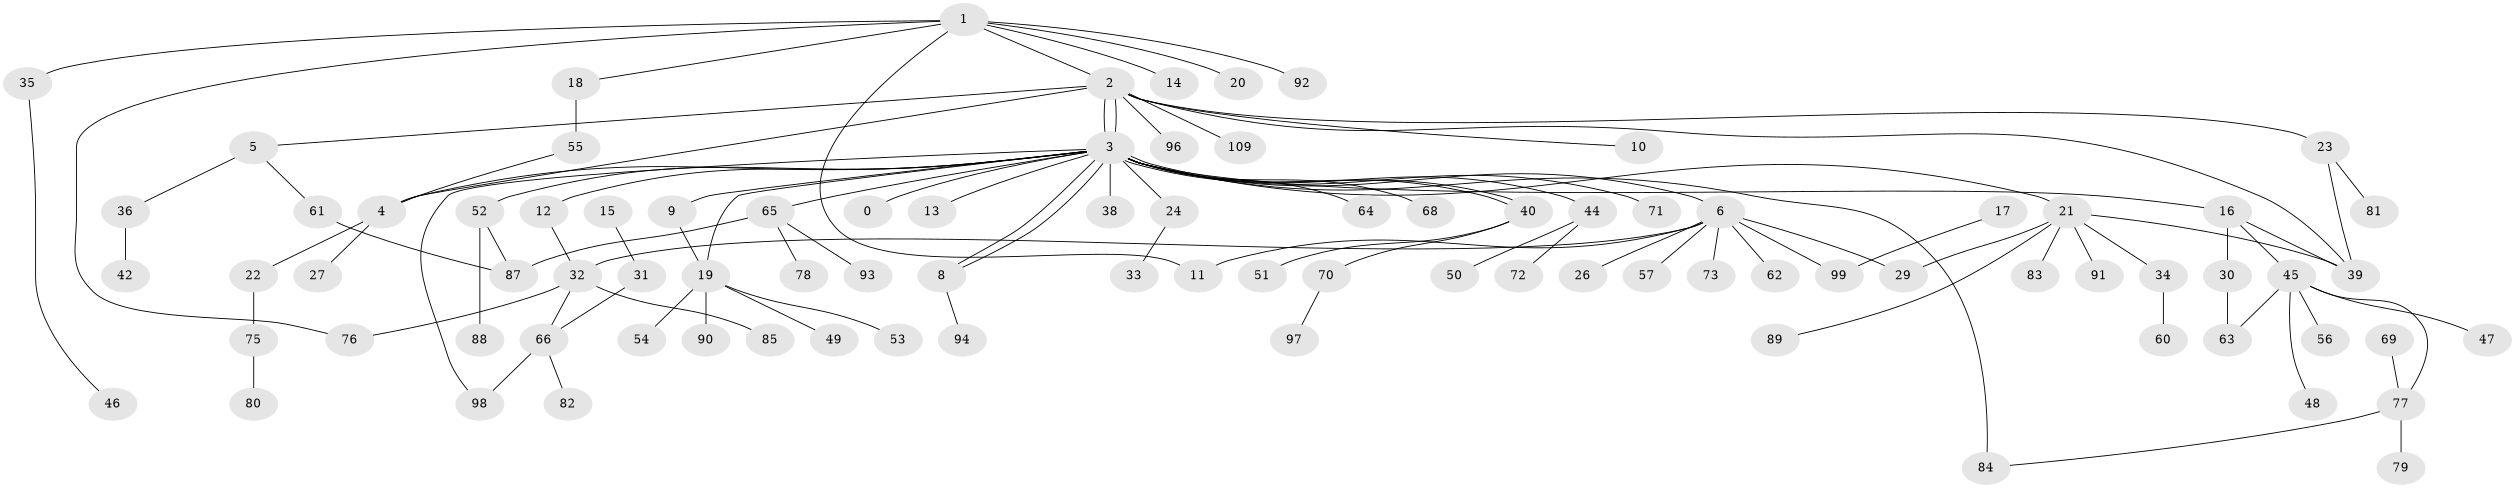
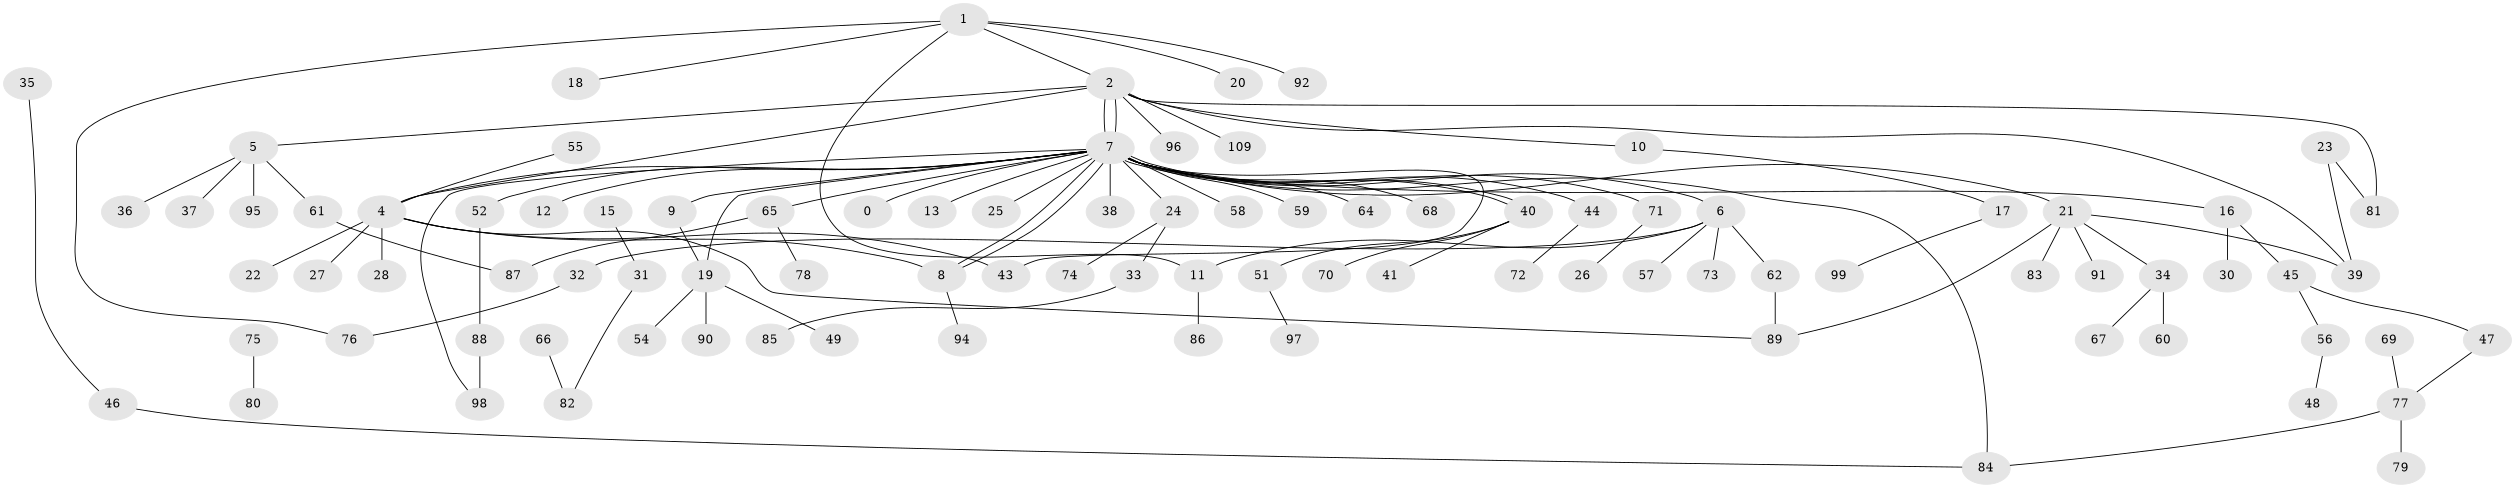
edge "1" -- "35": removed
node "14": removed
edge "18" -- "55": removed
edge "2" -- "23": now "2" -- "81"
node "3": label "3" -> "7"
edge "10" -- "17": added
node "37": added
node "95": added
node "25": added
node "58": added
node "59": added
edge "4" -- "8": added
edge "52" -- "87": removed
edge "12" -- "32": removed
edge "6" -- "26": now "71" -- "26"
edge "6" -- "99": removed
edge "16" -- "39": removed
node "42": removed
node "28": added
node "93": removed
node "43": added
node "74": added
node "41": added
node "50": removed
node "29": removed
edge "45" -- "77": now "47" -- "77"
edge "32" -- "85": now "33" -- "85"
edge "22" -- "75": removed
edge "32" -- "66": removed
edge "31" -- "66": now "31" -- "82"
edge "70" -- "97": now "51" -- "97"
edge "62" -- "89": added
edge "4" -- "89": added
node "53": removed
node "86": added
node "67": added
node "63": removed
edge "45" -- "48": now "56" -- "48"
edge "66" -- "98": now "88" -- "98"
edge "46" -- "84": added
